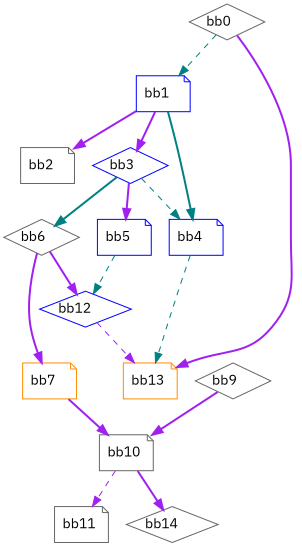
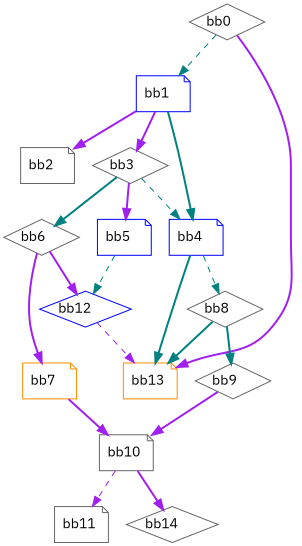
node "bb3": color blue -> gray40
edge "bb4" -> "bb13": style dashed -> bold
node "bb8": added
